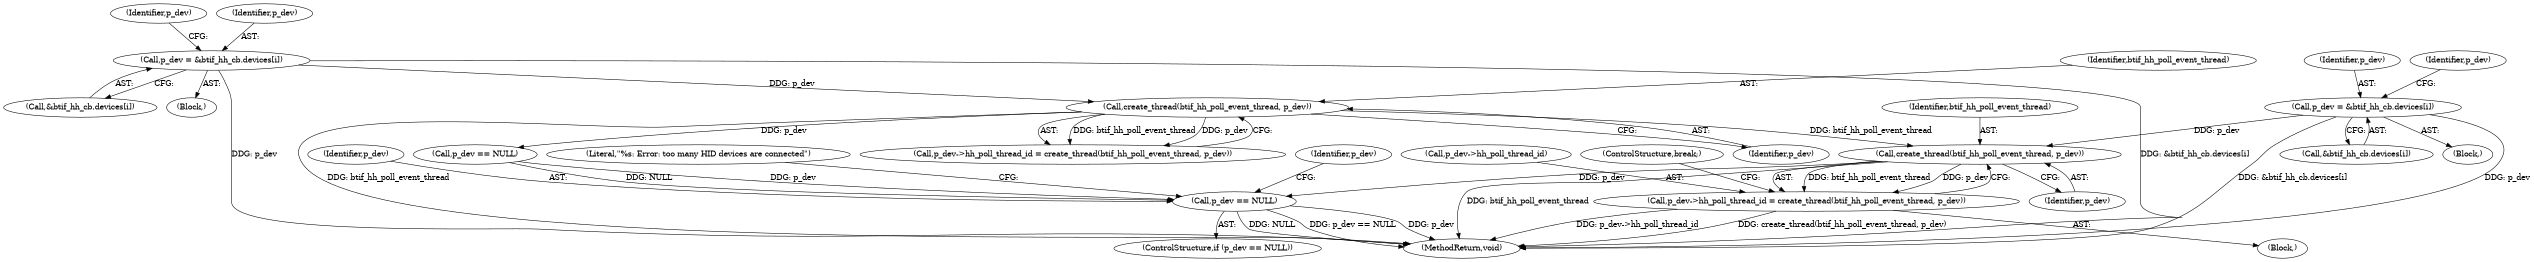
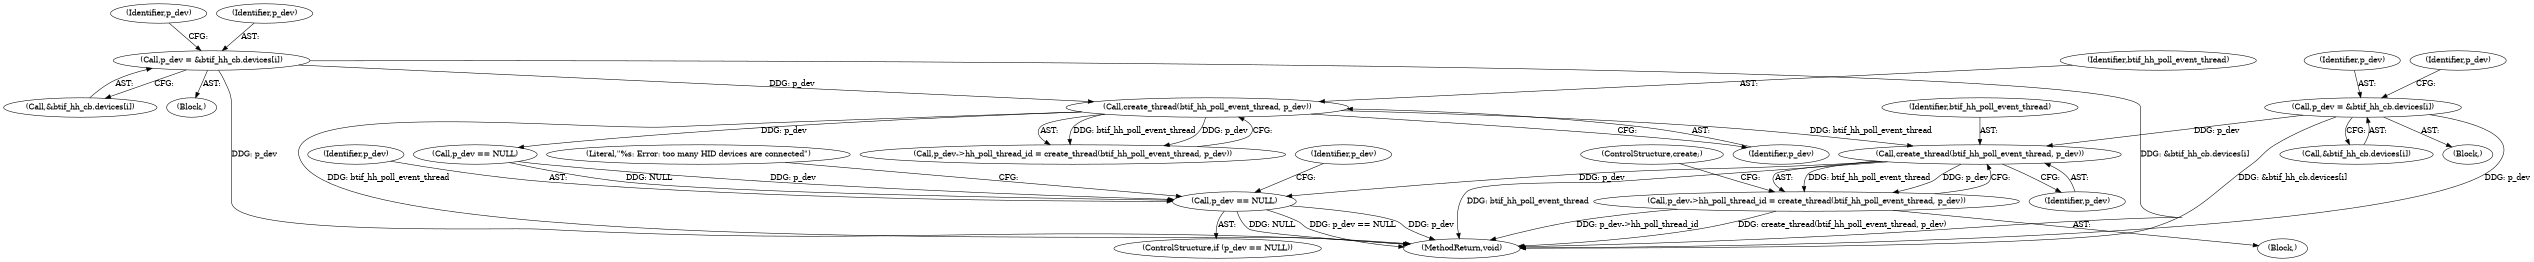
node "(Call,p_dev->hh_poll_thread_id)": removed
node "(ControlStructure,break;)": label "(ControlStructure,break;)" -> "(ControlStructure,create;)"
